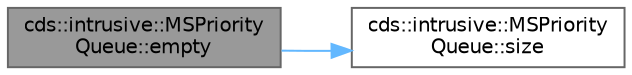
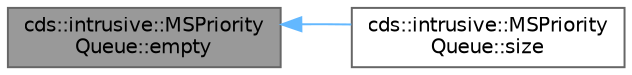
edge "cds::intrusive::MSPriority Queue::empty" -> "cds::intrusive::MSPriority Queue::size": reversed
